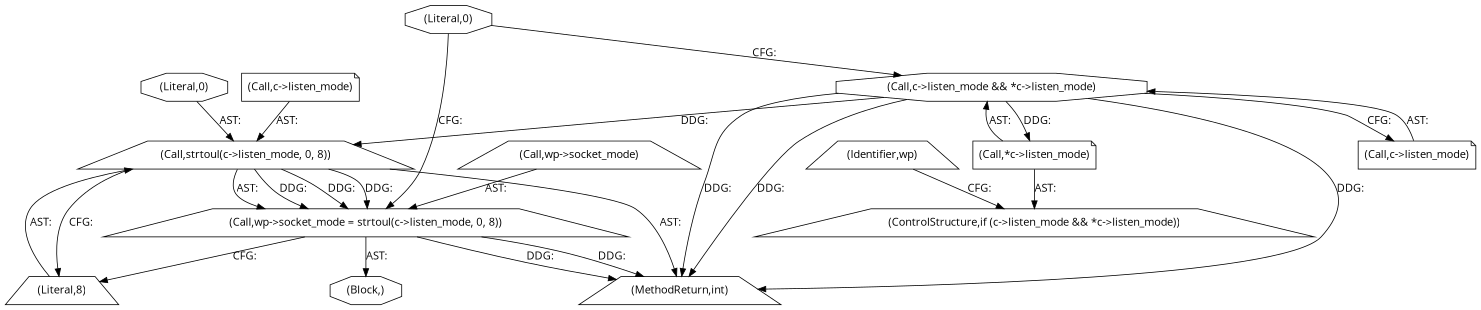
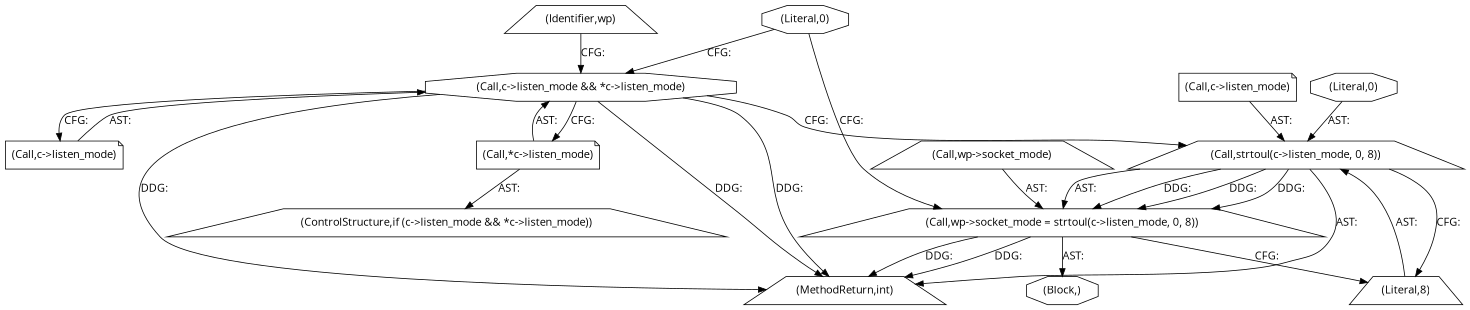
edge "(Call,c->listen_mode && *c->listen_mode)" -> "(Call,strtoul(c->listen_mode, 0, 8))": label "DDG: " -> "CFG: "
edge "(Call,c->listen_mode && *c->listen_mode)" -> "(Call,*c->listen_mode)": label "DDG: " -> "CFG: "
edge "(Identifier,wp)" -> "(ControlStructure,if (c->listen_mode && *c->listen_mode))": now "(Identifier,wp)" -> "(Call,c->listen_mode && *c->listen_mode)"
